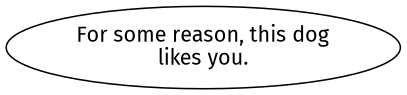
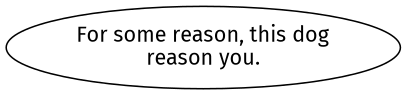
node "For some reason, this dog likes you.": label "For some reason, this dog likes you." -> "For some reason, this dog reason you."
